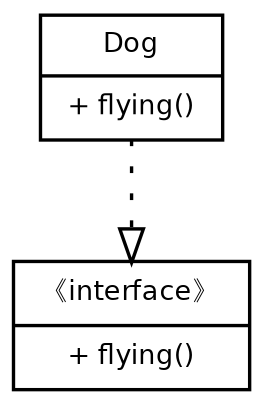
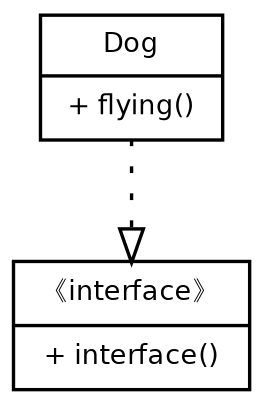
node "《interface》": text "+ flying()" -> "+ interface()"
